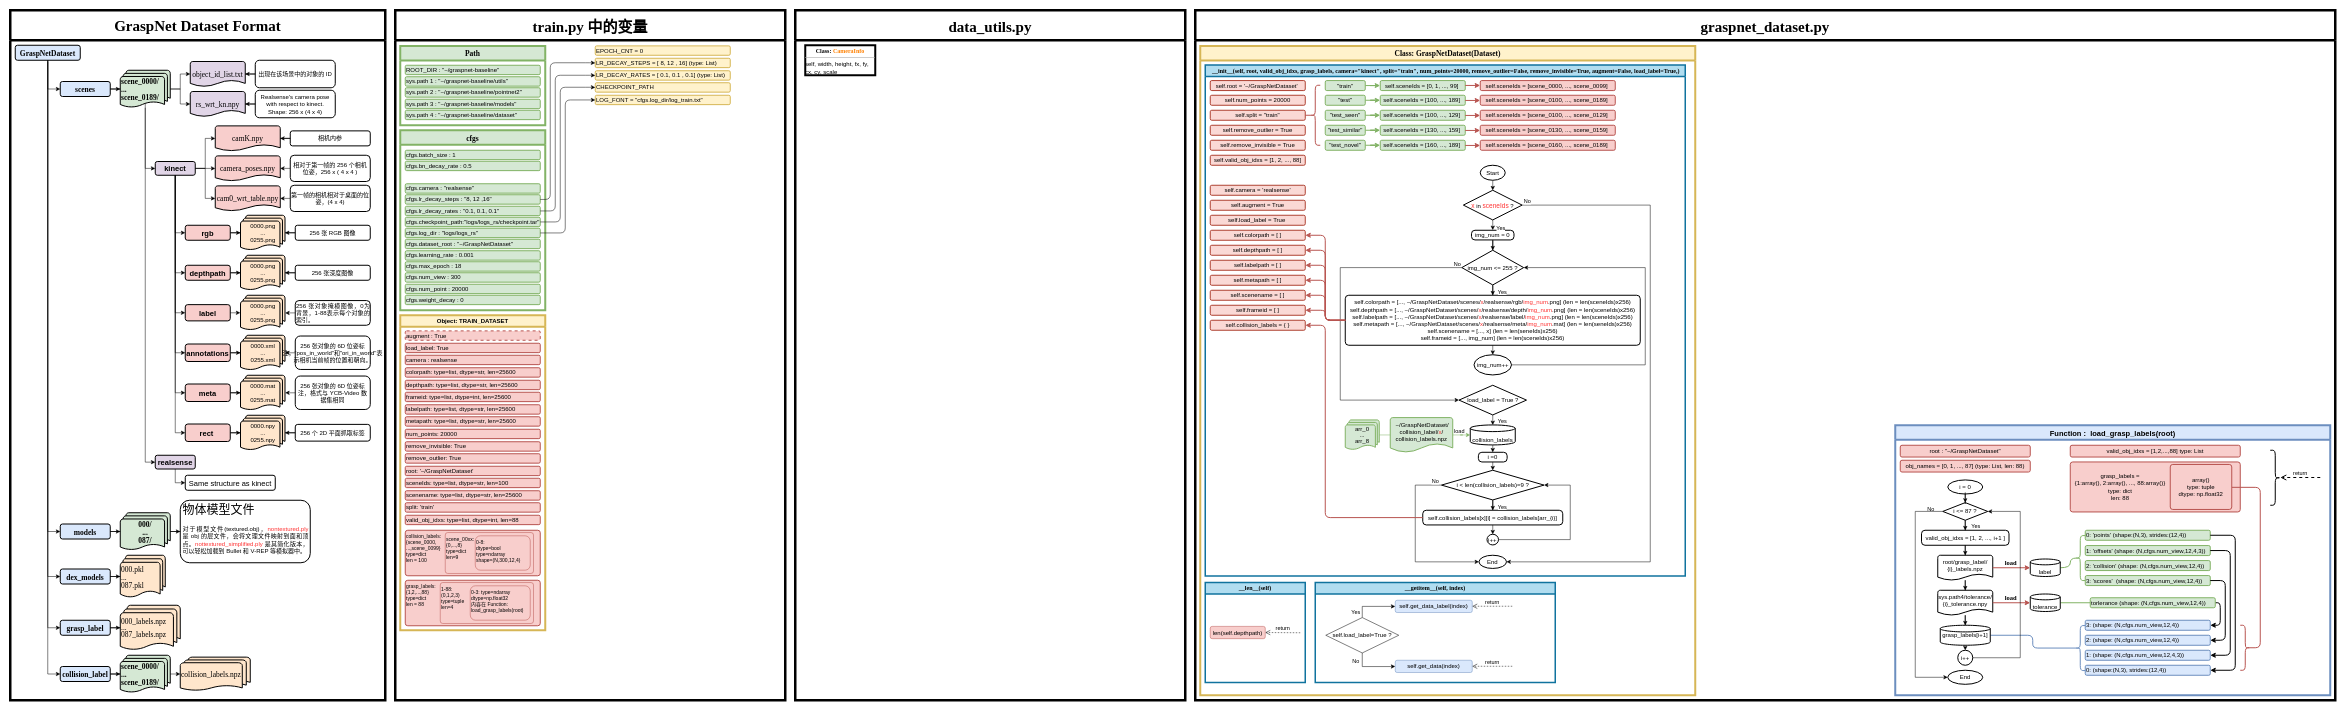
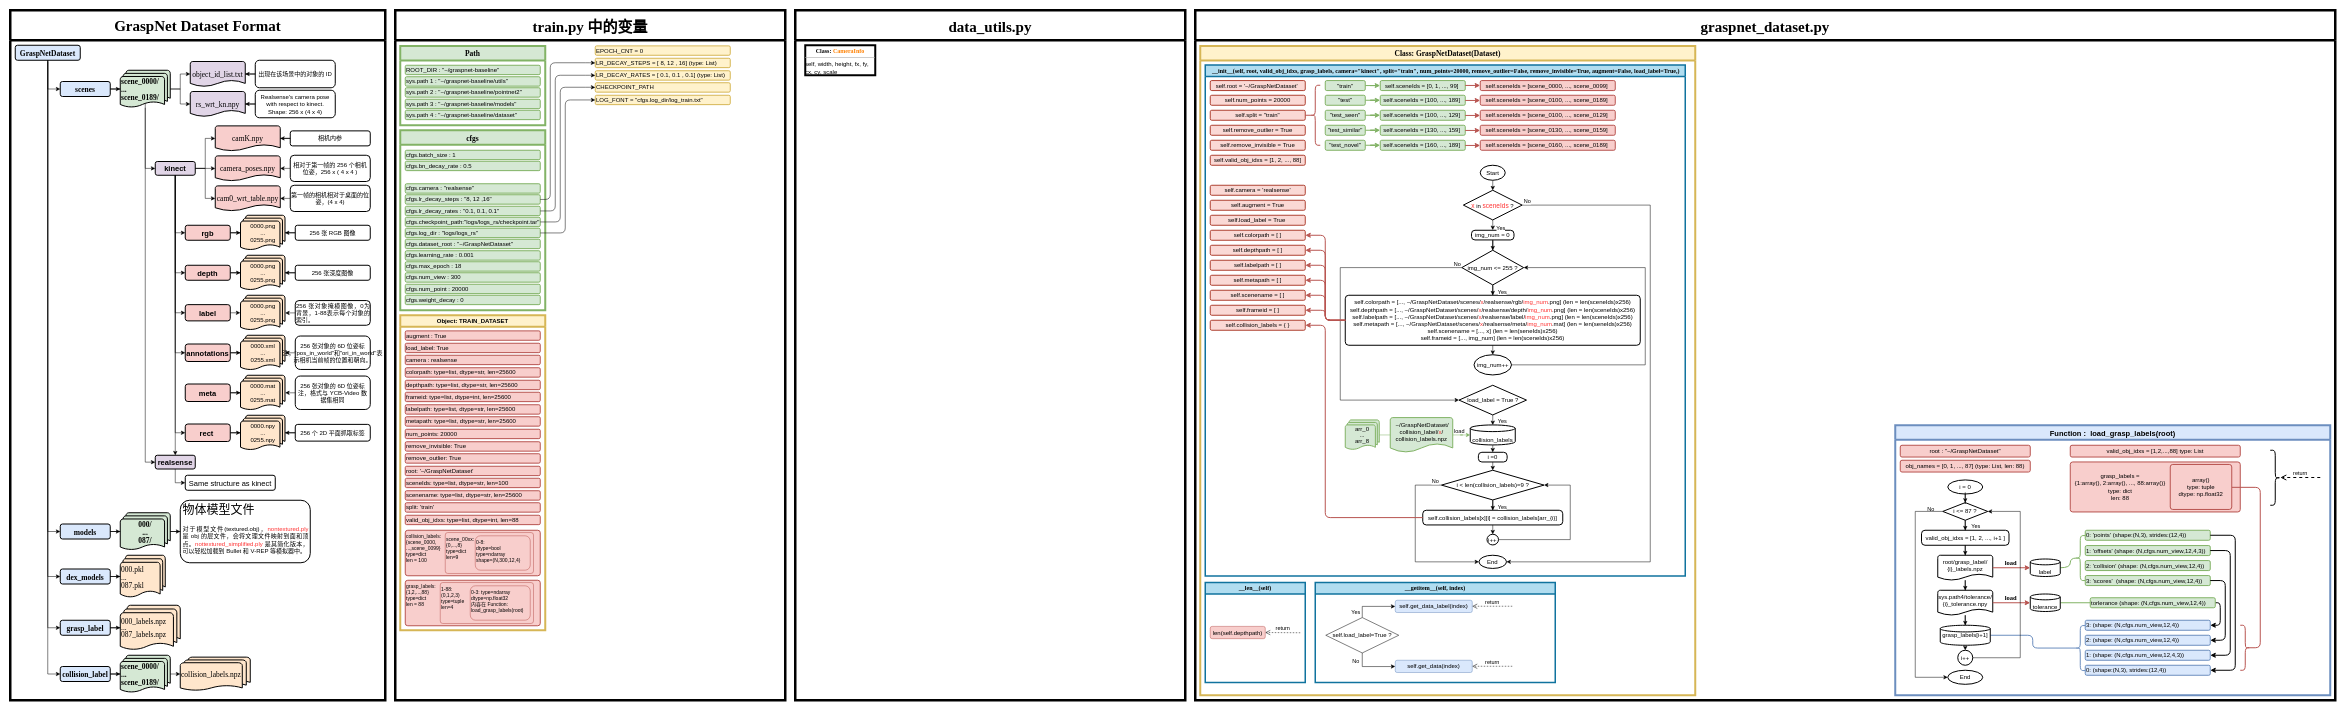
node "depthpath": label "depthpath" -> "depth"
node "augment : True": style dashed -> solid
edge "kinect" -> "meta": now "kinect" -> "realsense"
